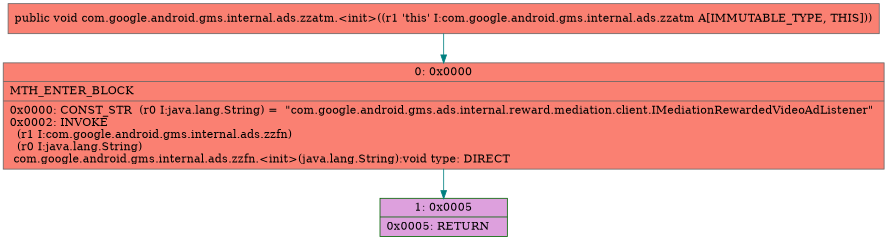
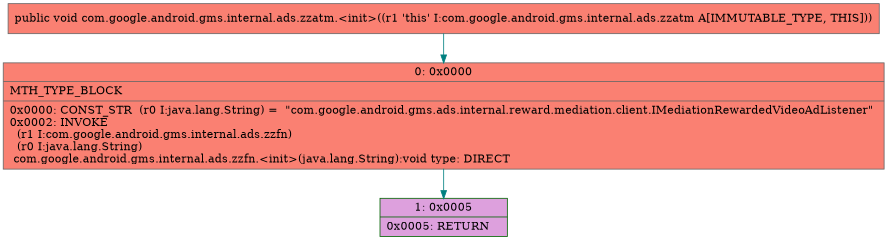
node "0: 0x0000": text "MTH_ENTER_BLOCK" -> "MTH_TYPE_BLOCK"
